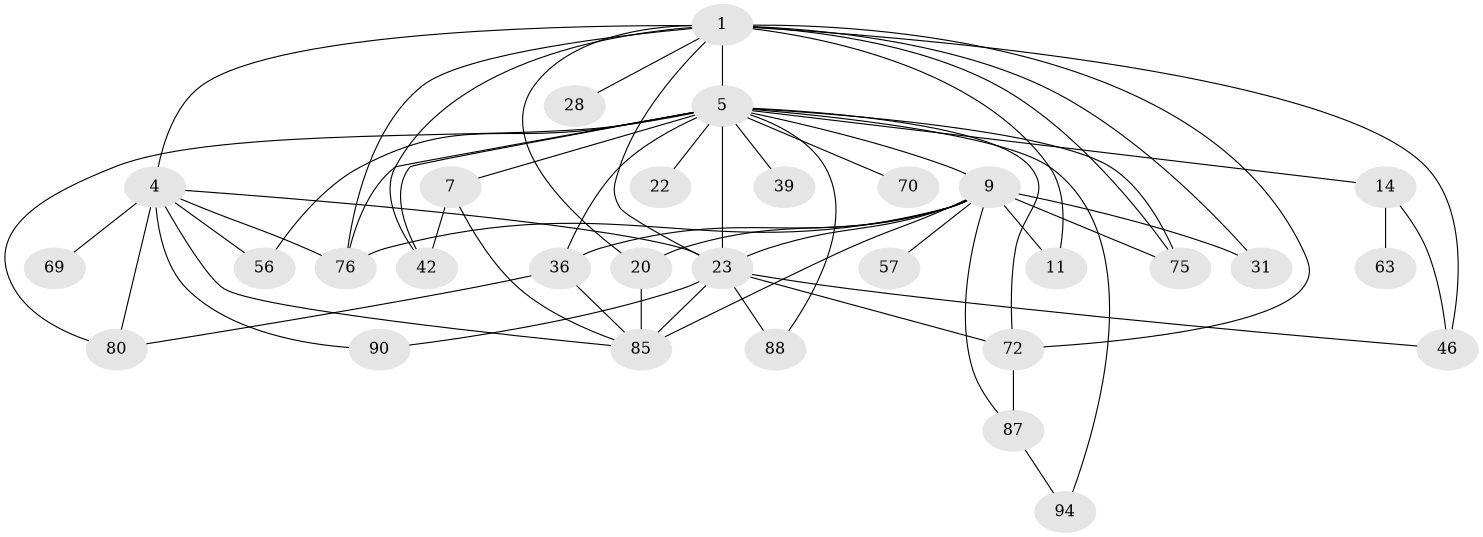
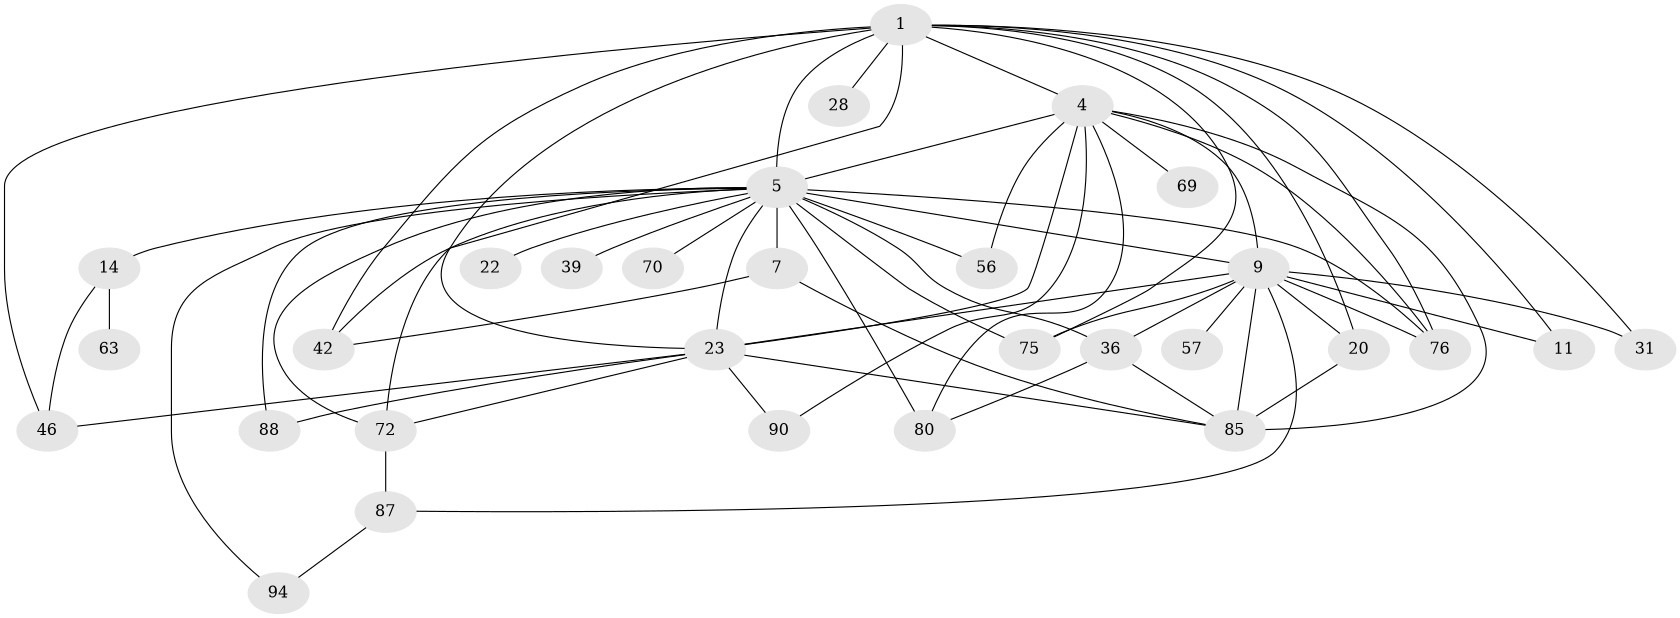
edge "4" -- "5": added
edge "4" -- "9": added
